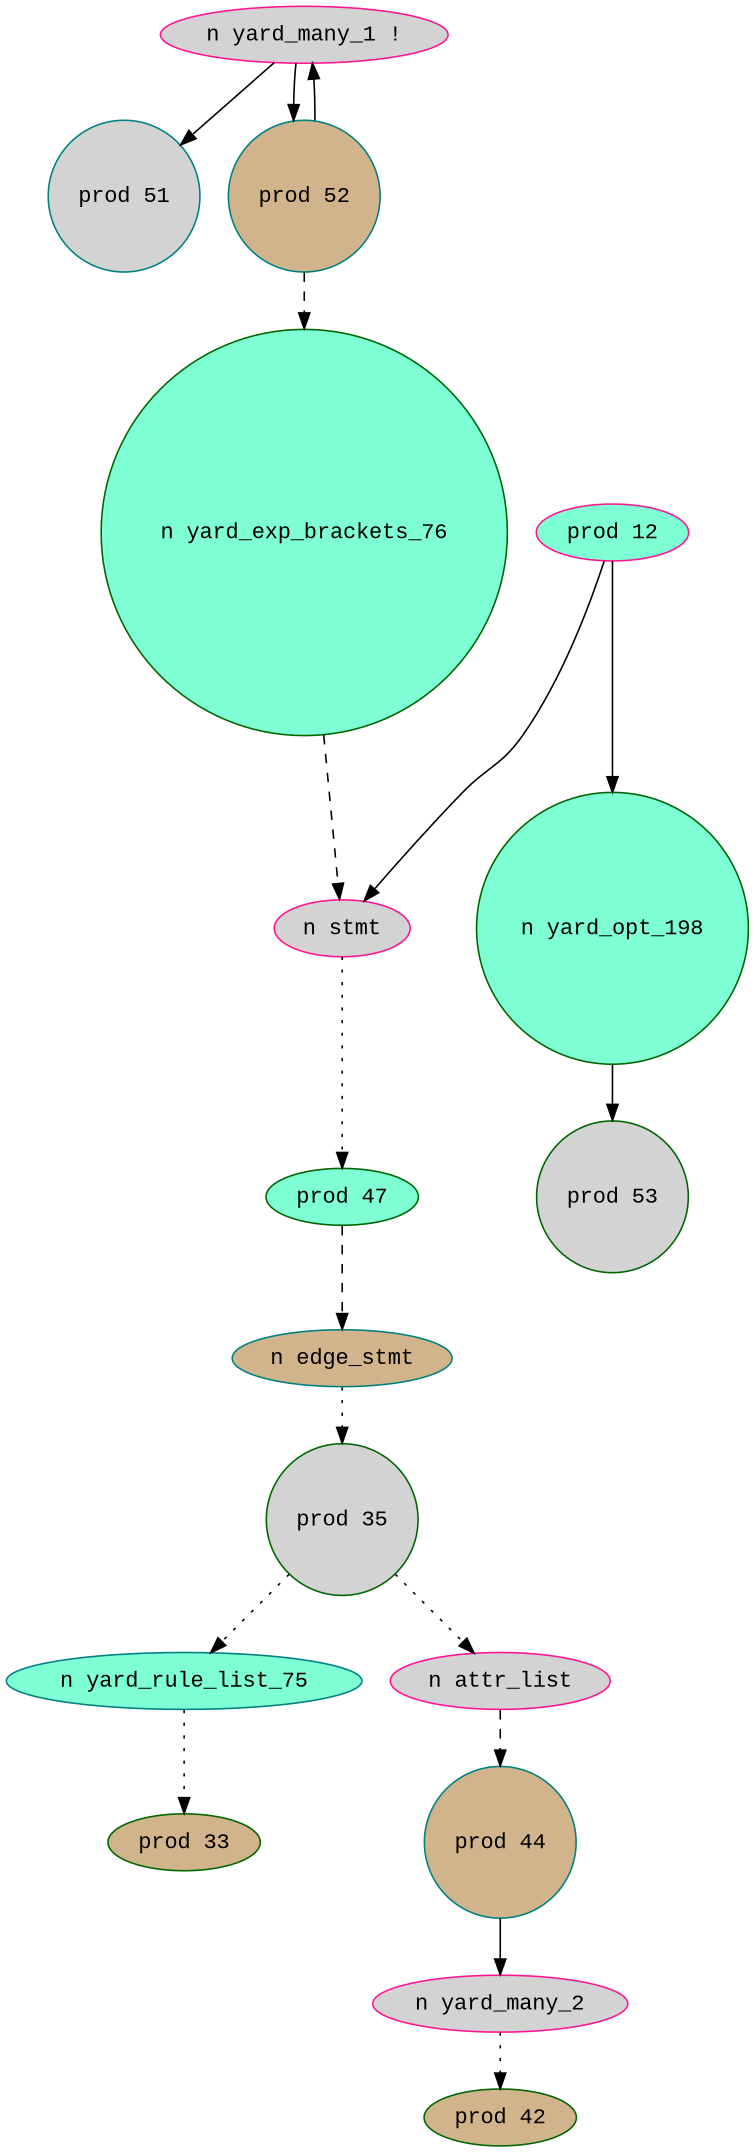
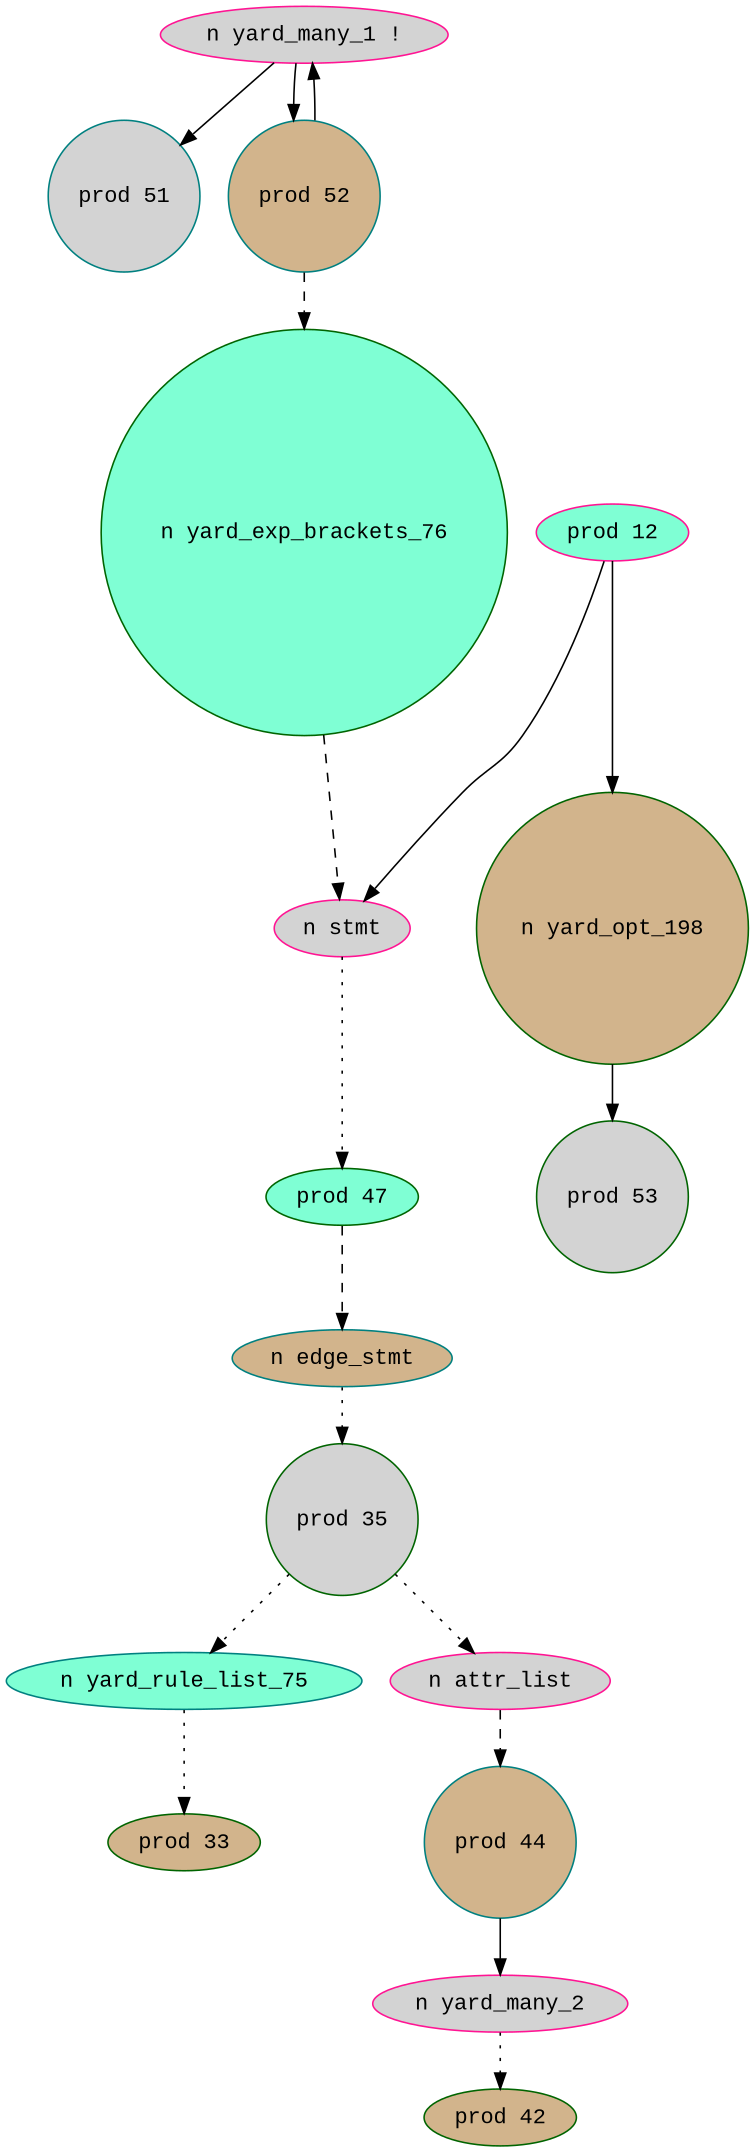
node "n yard_opt_198": fillcolor aquamarine -> tan
